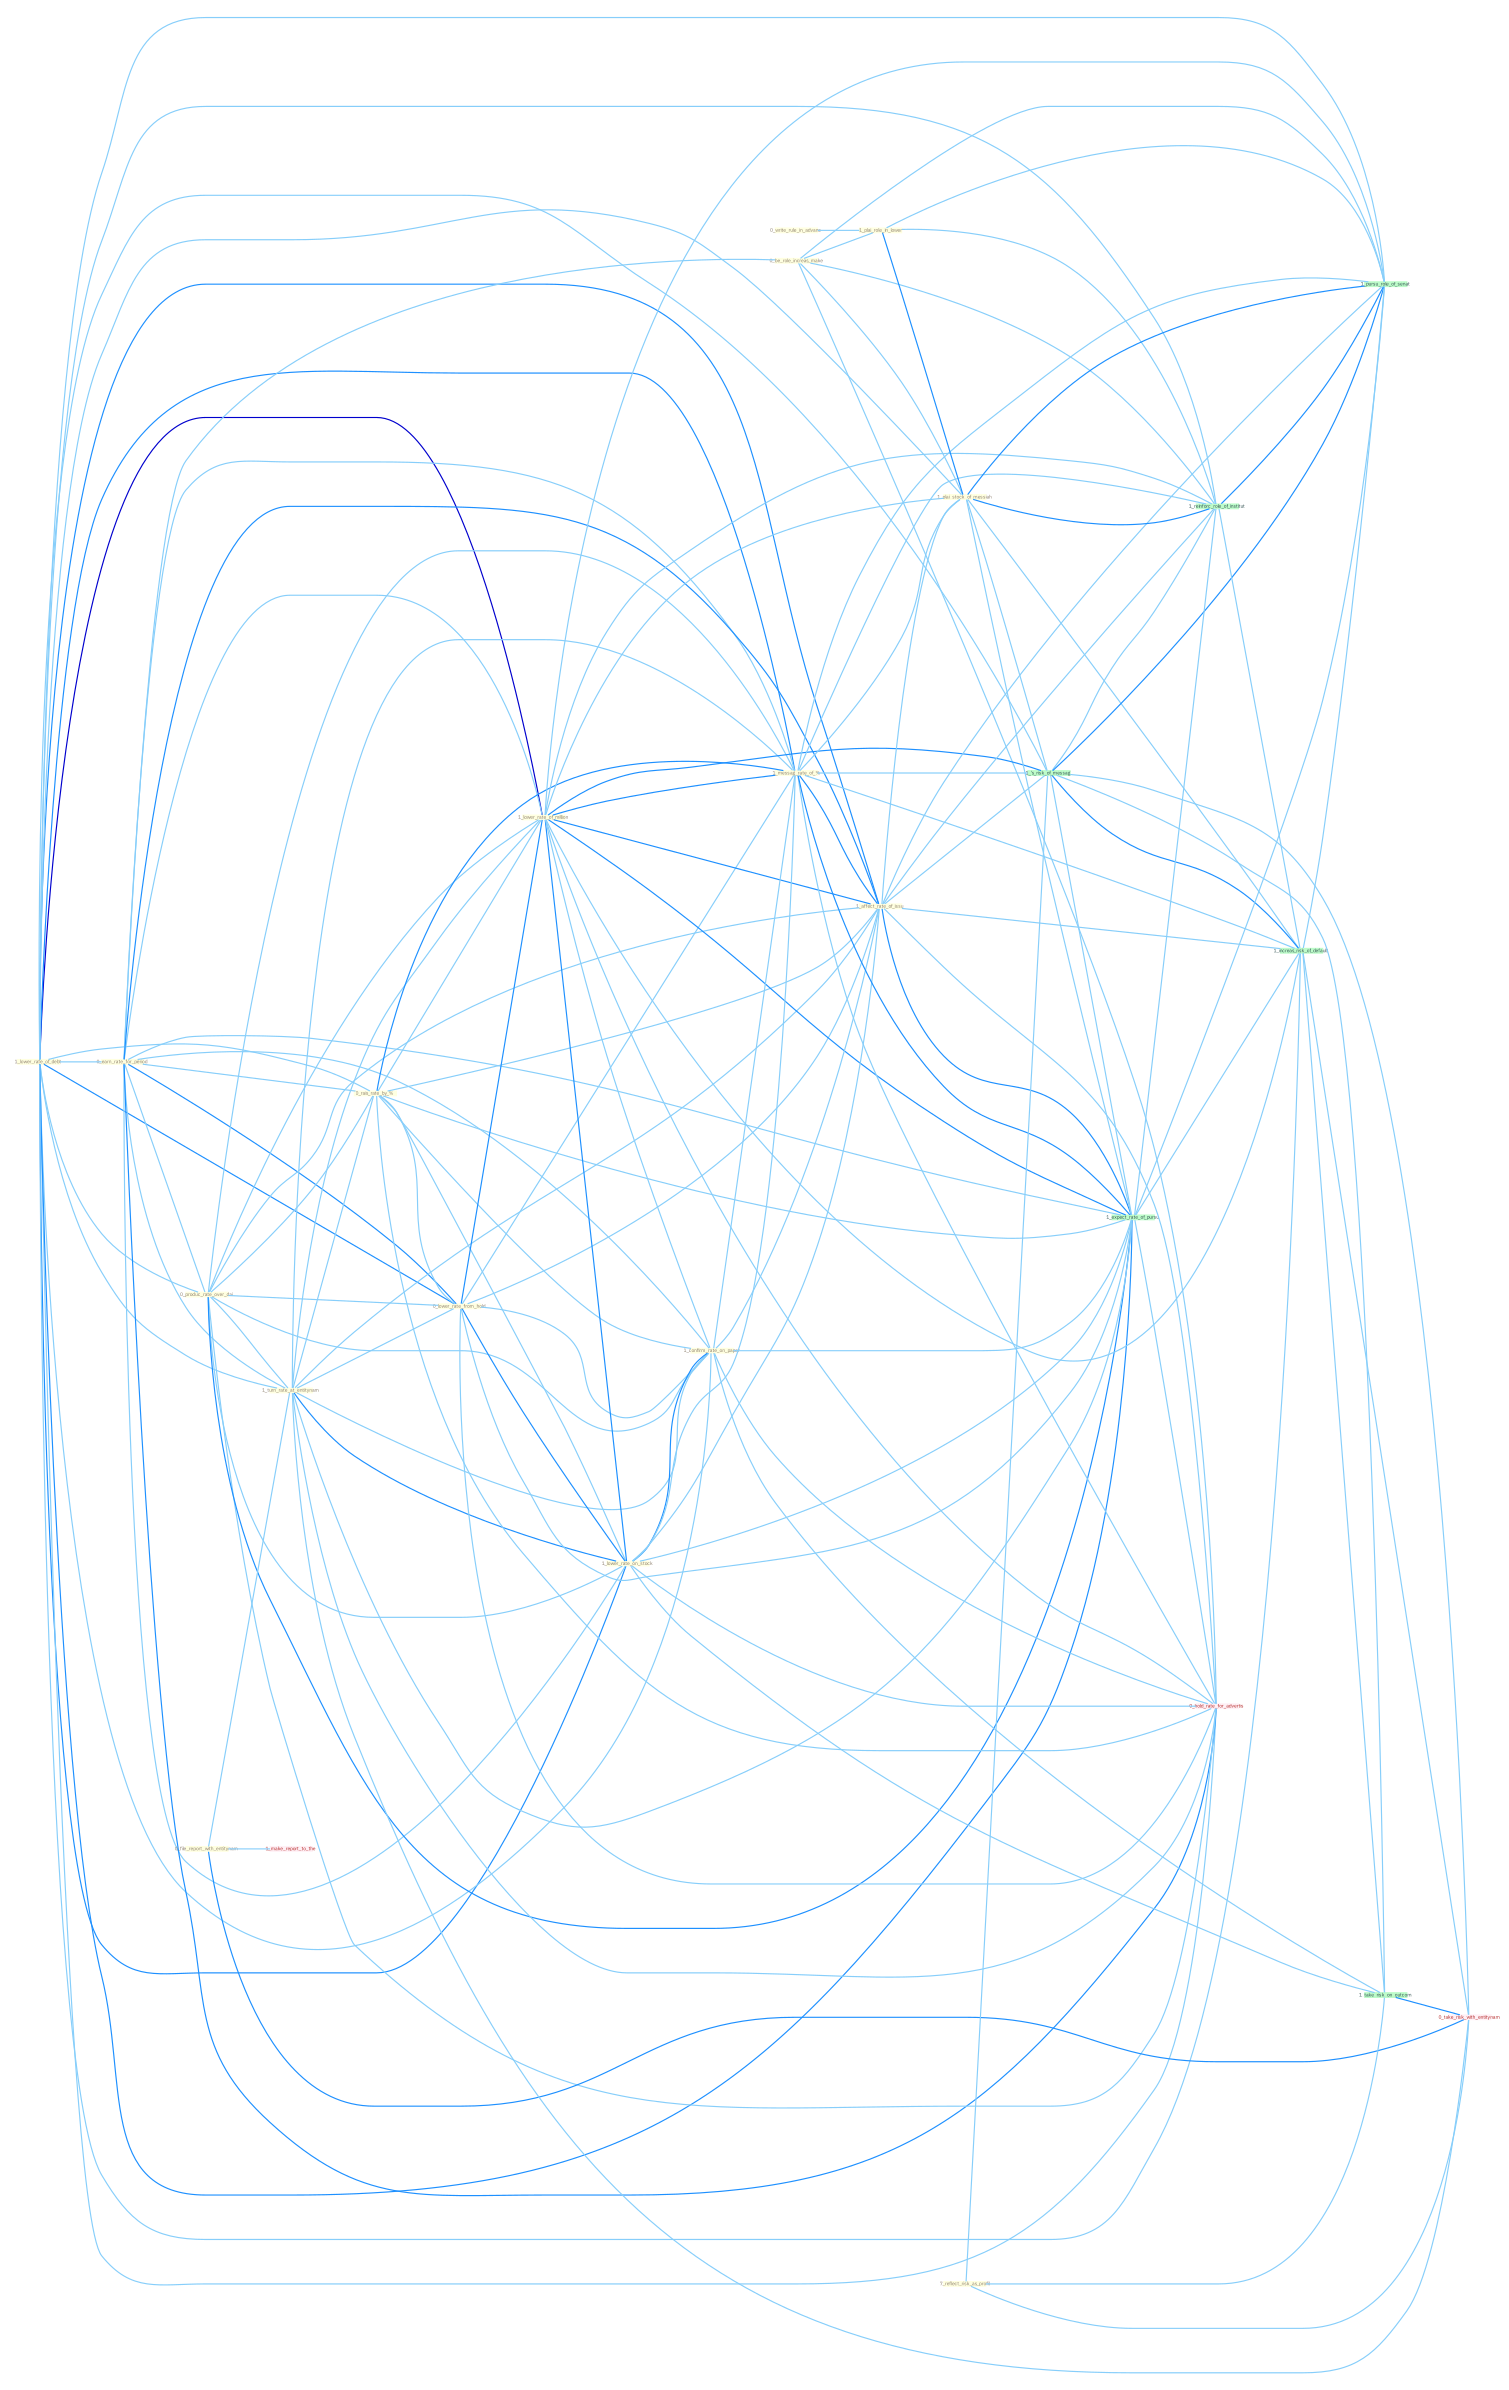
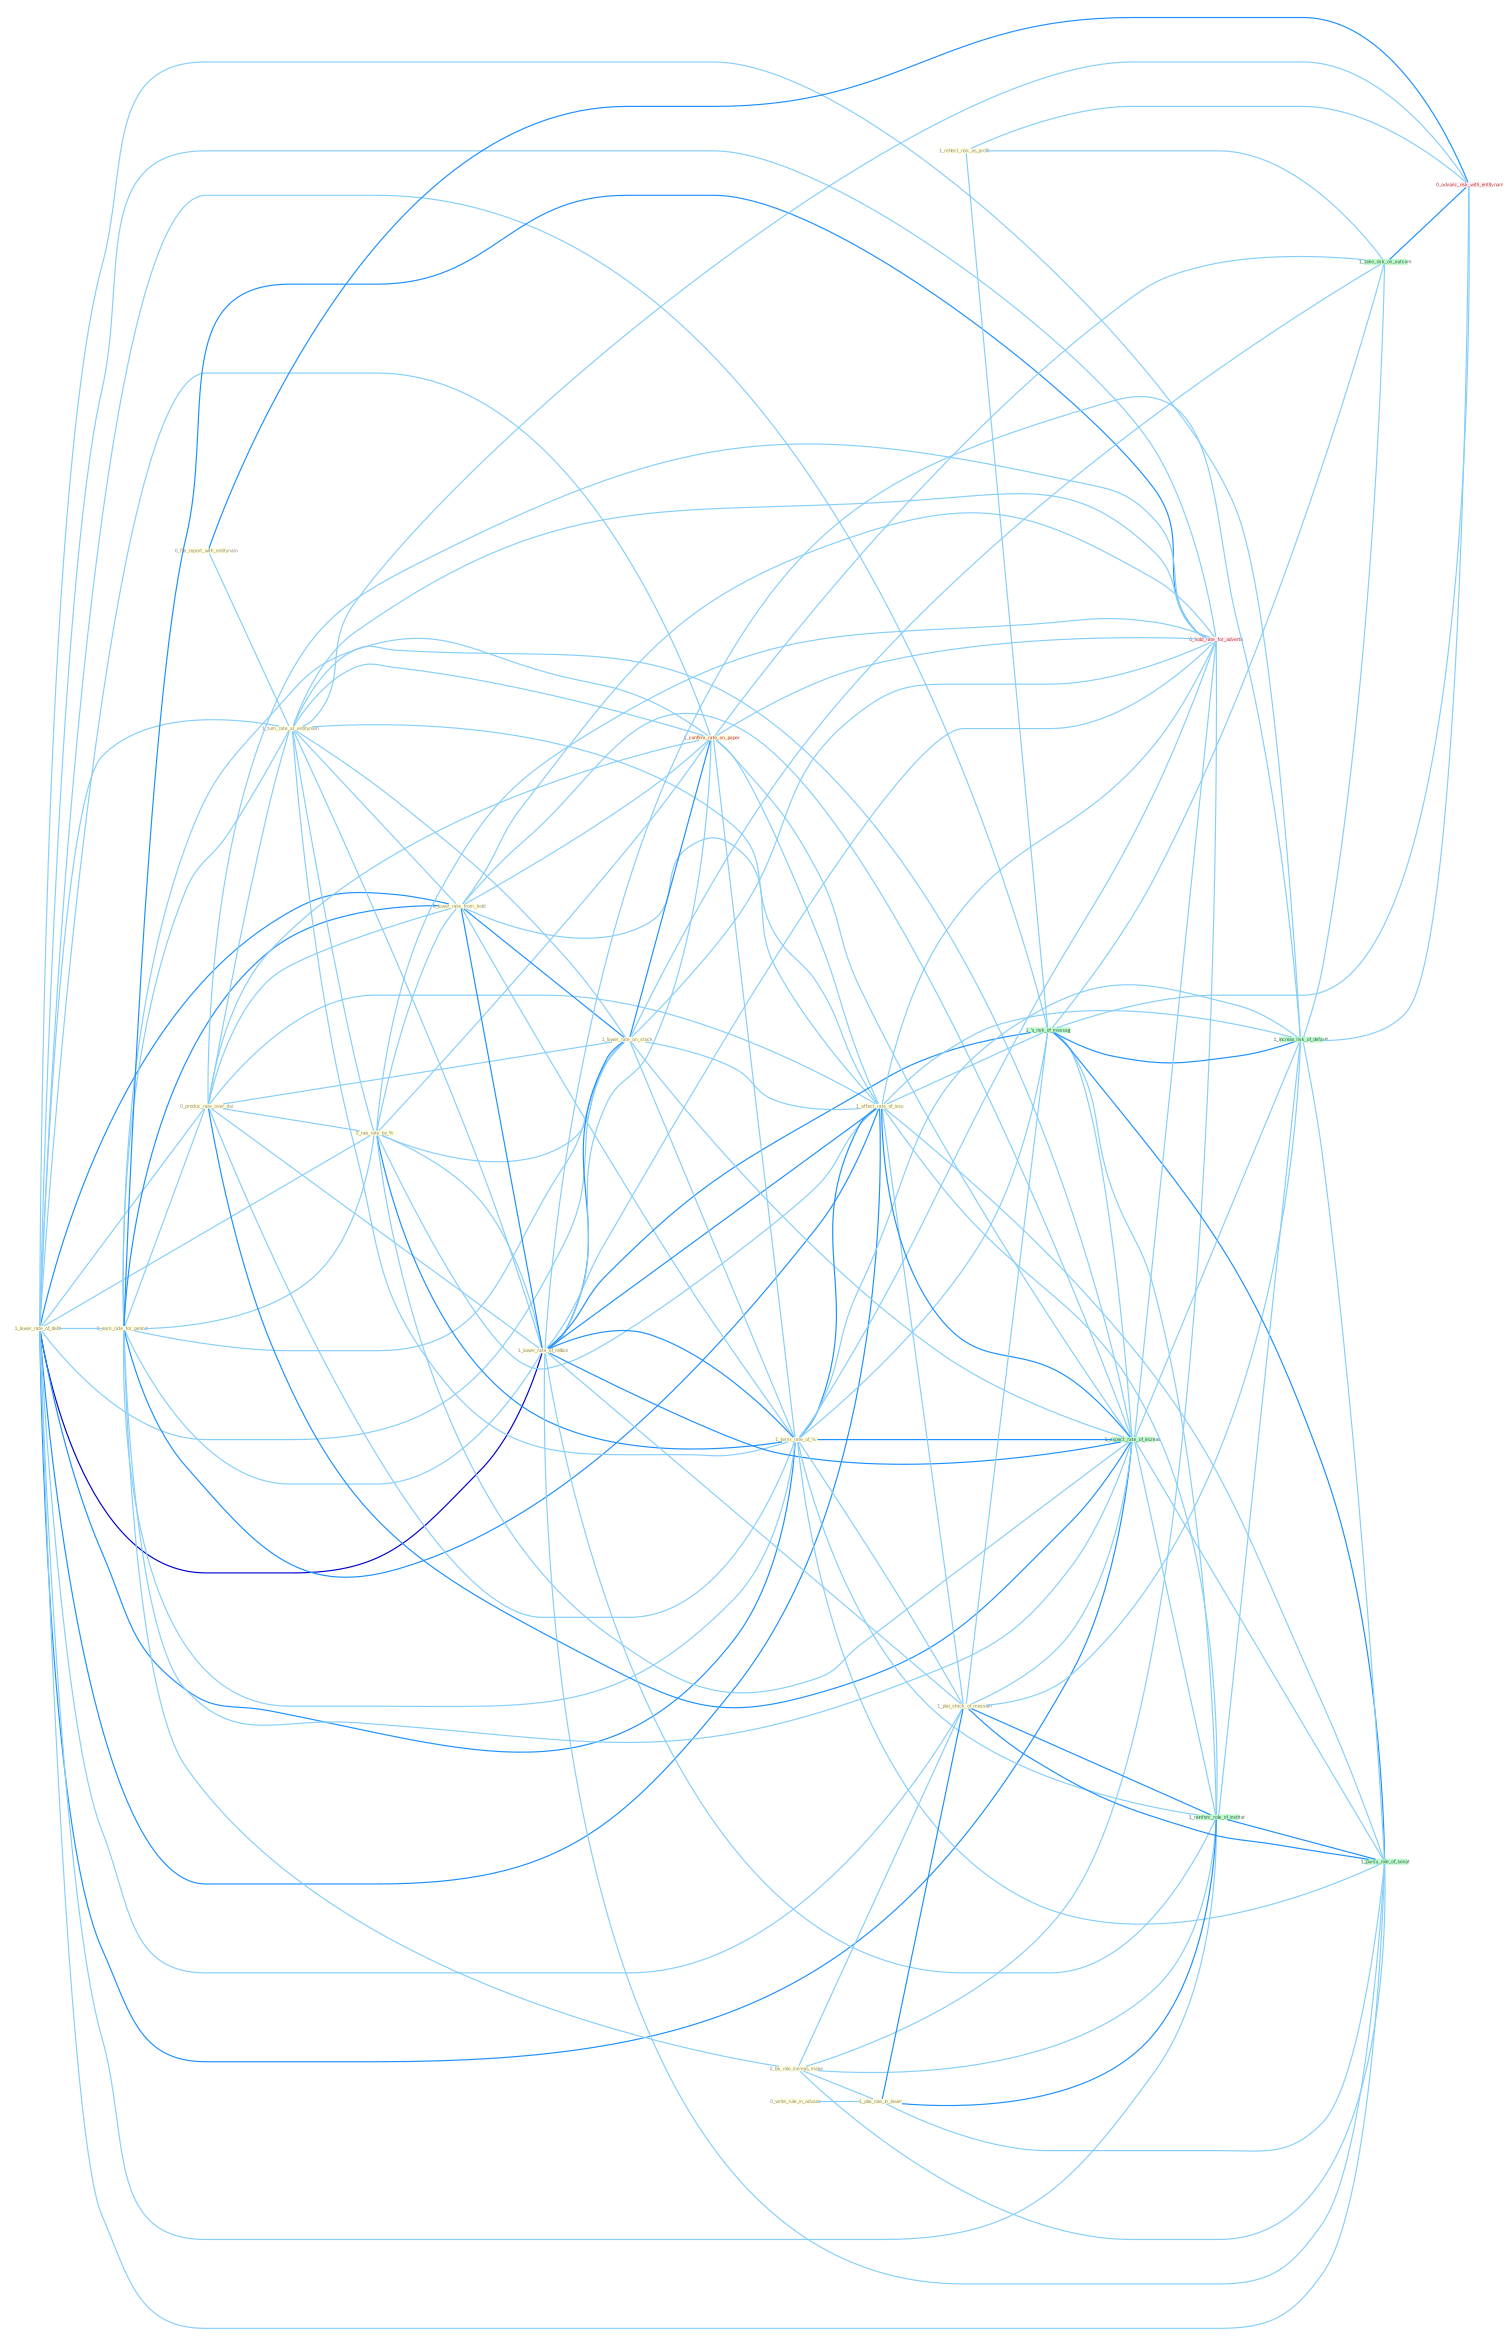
edge "1_plai_role_in_lower" -- "1_reinforc_role_of_institut": color #87cefa -> #1e90ff
node "1_messag_rate_of_%": label "1_messag_rate_of_%" -> "1_term_rate_of_%"
node "1_expect_rate_of_pursu": label "1_expect_rate_of_pursu" -> "1_expect_rate_of_increas"
node "1_confirm_rate_on_paper": fontcolor #8b7d6b -> #b22222
edge "1_turn_rate_at_entitynam" -- "1_lower_rate_on_stock": color #1e90ff -> #87cefa
edge "1_lower_rate_of_debt" -- "1_lower_rate_on_stock": color #1e90ff -> #87cefa
node "1_make_report_to_the": removed
node "0_take_risk_with_entitynam": label "0_take_risk_with_entitynam" -> "0_advanc_risk_with_entitynam"
node "7_reflect_risk_as_profil": label "7_reflect_risk_as_profil" -> "1_reflect_risk_as_profil"
